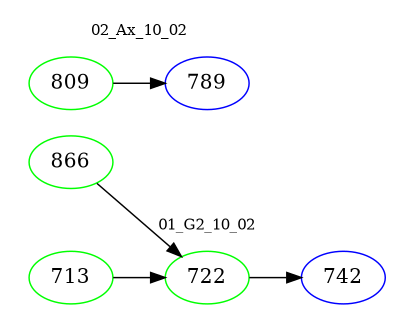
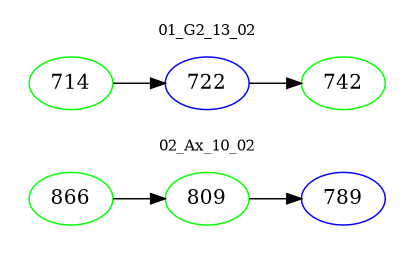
edge "866" -> "722": now "866" -> "809"
cluster "01_G2_10_02": label "01_G2_10_02" -> "01_G2_13_02"
node "713": label "713" -> "714"
node "722": color green -> blue
node "742": color blue -> green
